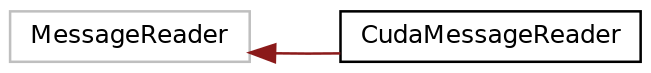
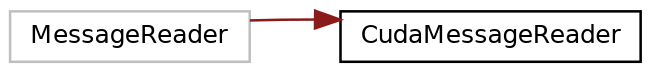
edge "CudaMessageReader" -> "MessageReader": reversed
